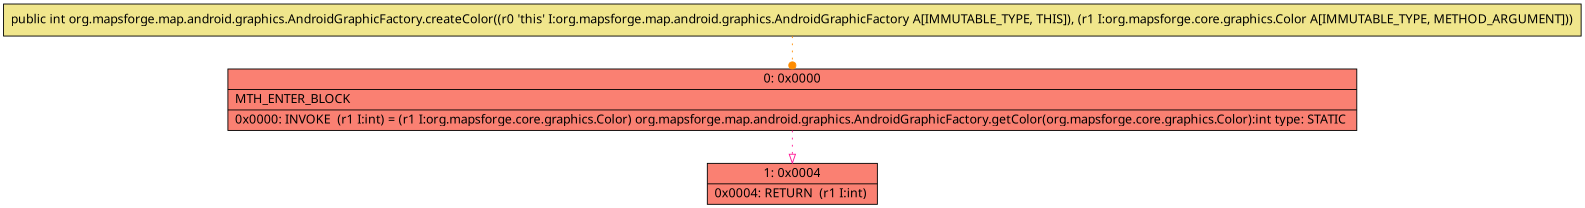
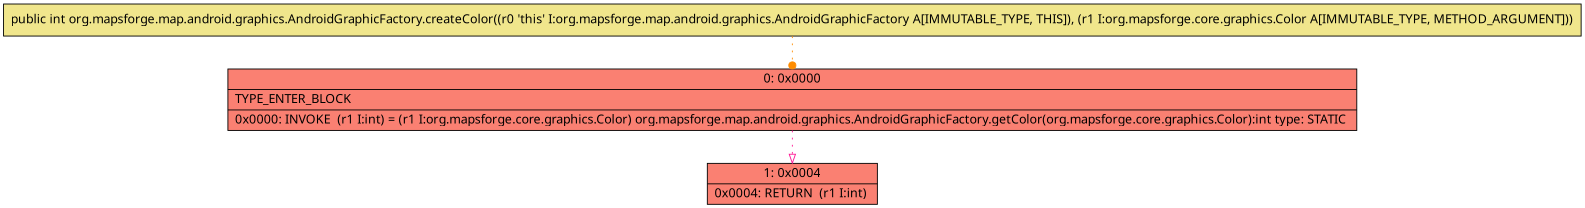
node "0: 0x0000": text "MTH_ENTER_BLOCK" -> "TYPE_ENTER_BLOCK"
